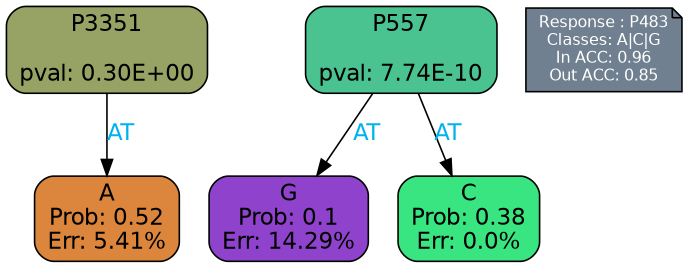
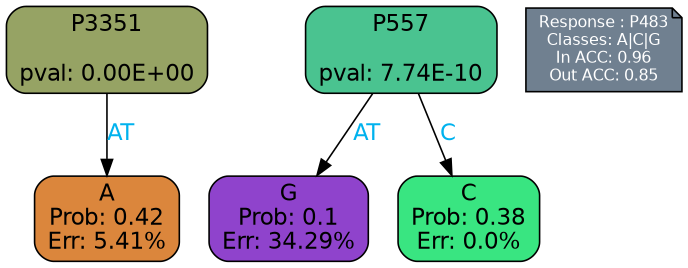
node "P3351 pval: 0.30E+00": label "P3351 pval: 0.30E+00" -> "P3351 pval: 0.00E+00"
edge "P557 pval: 7.74E-10" -> "C Prob: 0.38 Err: 0.0%": label "AT" -> "C"
node "A Prob: 0.52 Err: 5.41%": label "A Prob: 0.52 Err: 5.41%" -> "A Prob: 0.42 Err: 5.41%"
node "G Prob: 0.1 Err: 14.29%": label "G Prob: 0.1 Err: 14.29%" -> "G Prob: 0.1 Err: 34.29%"
